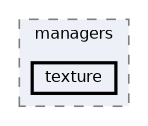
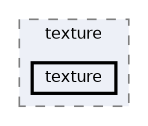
cluster "managers": label "managers" -> "texture"
